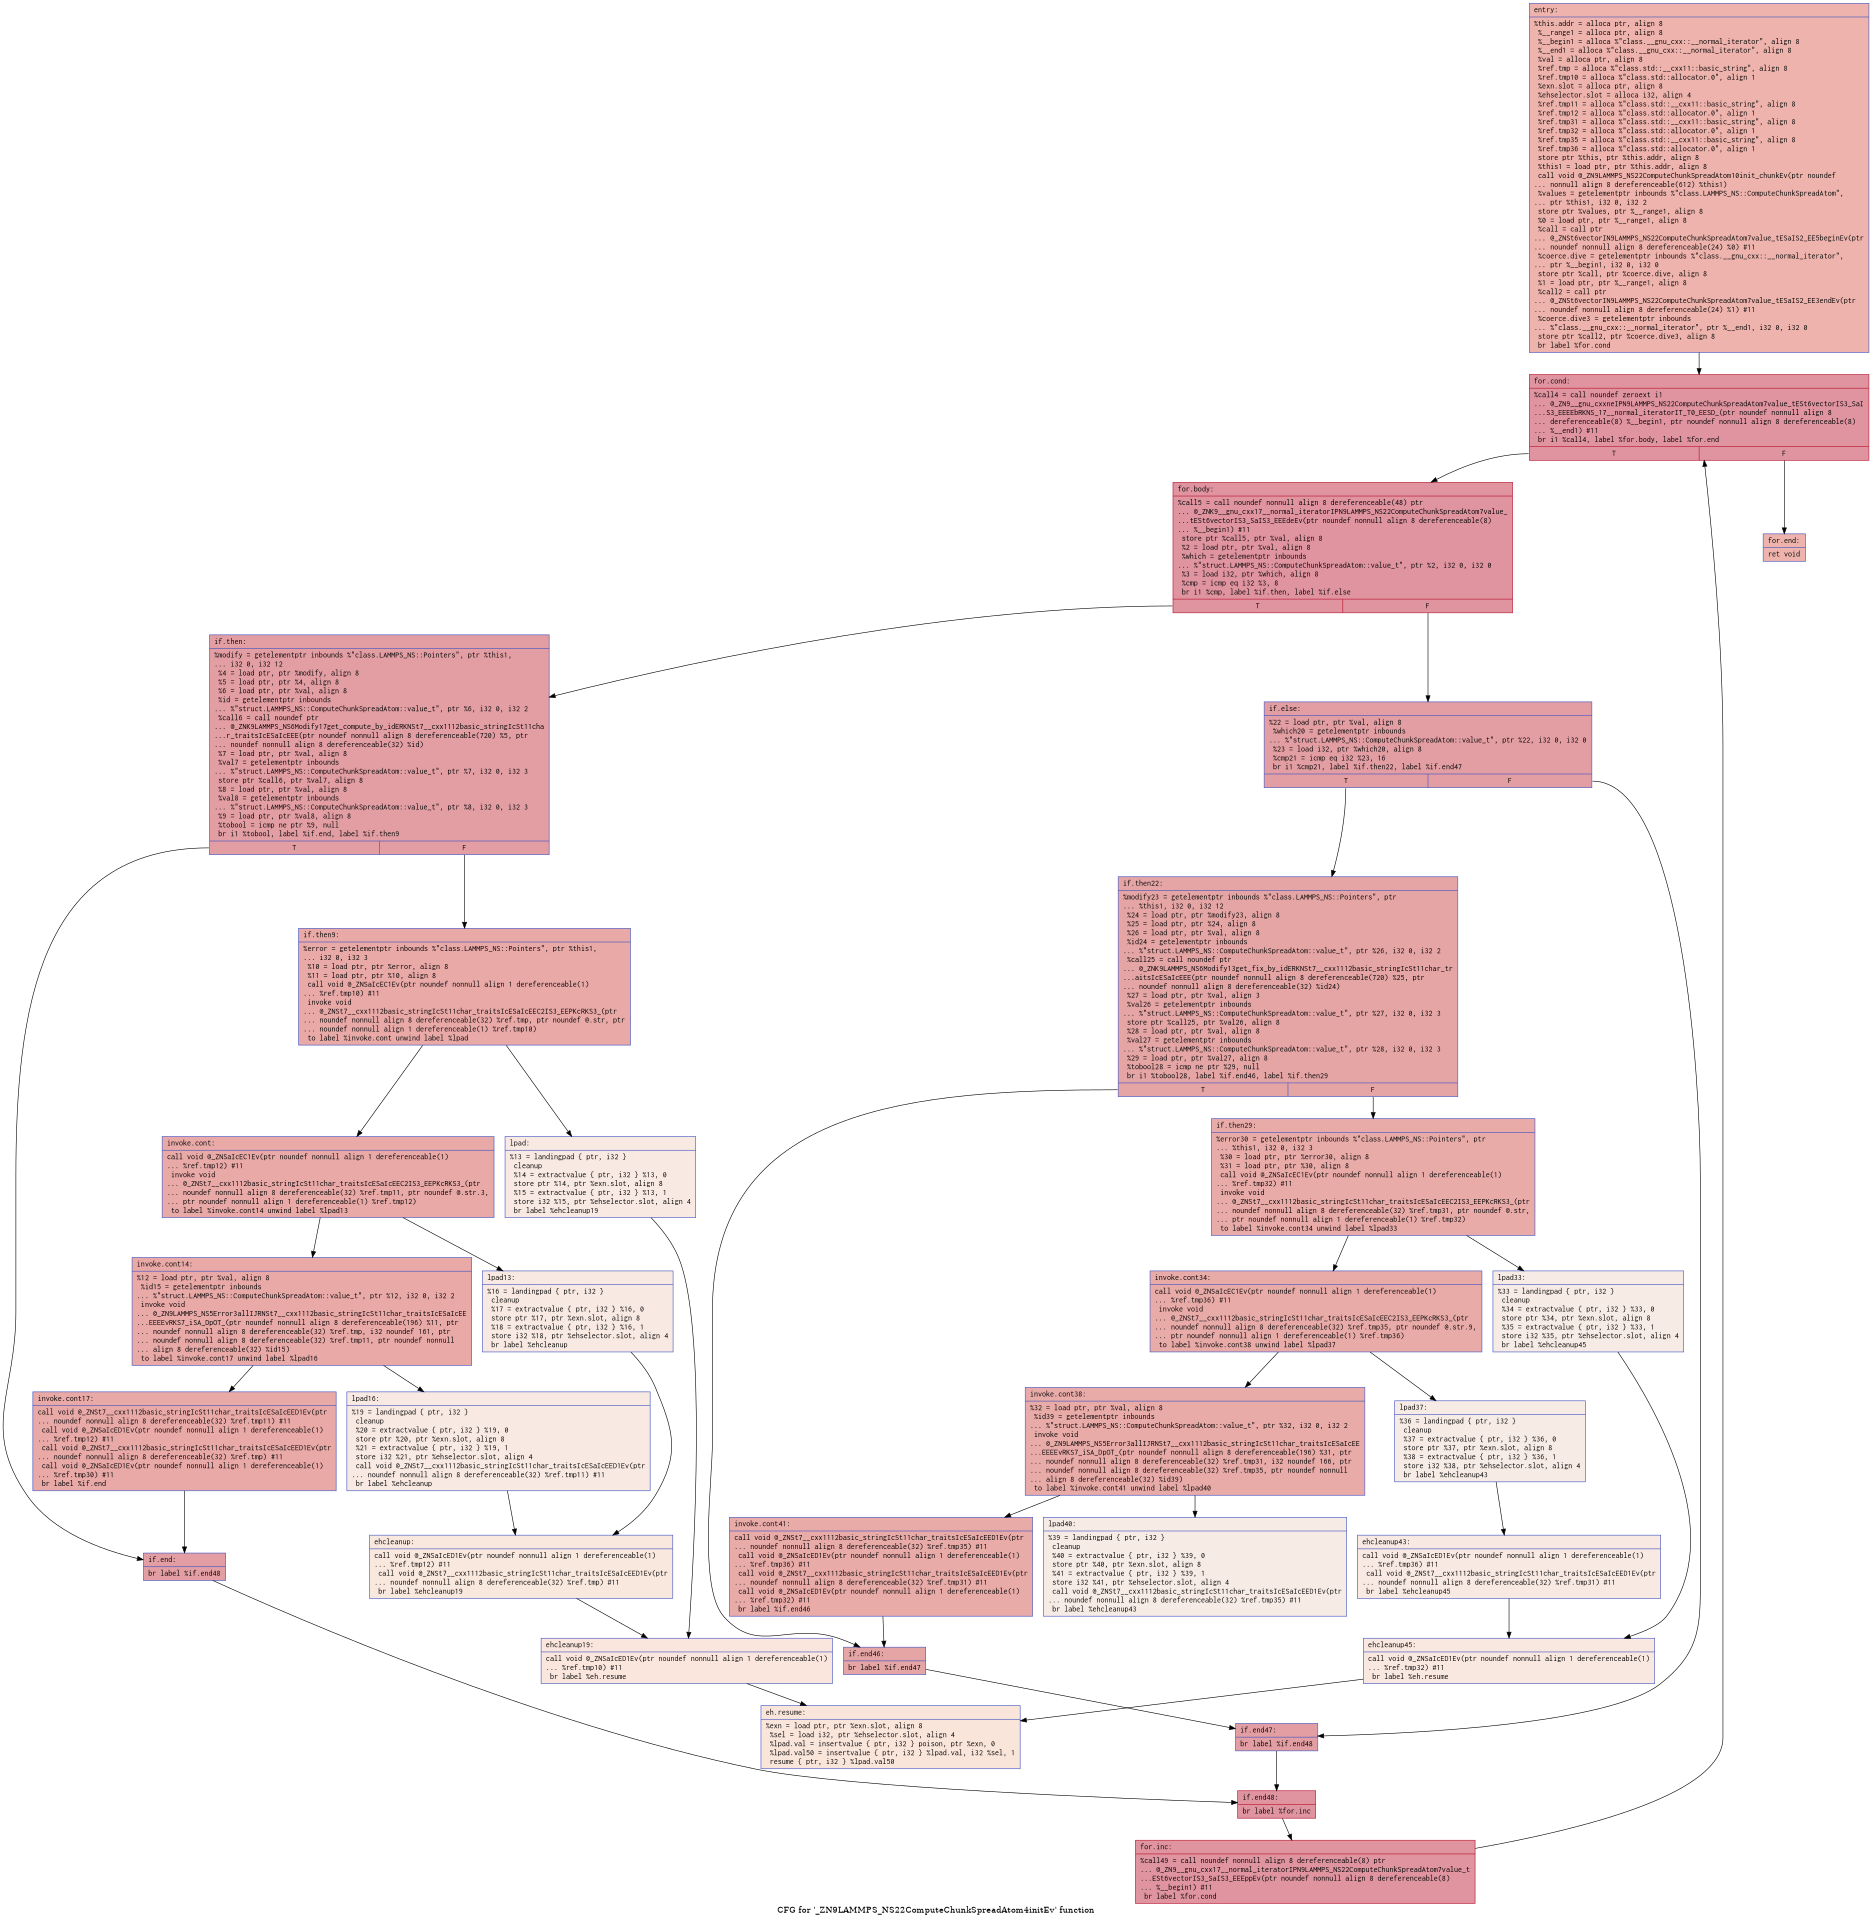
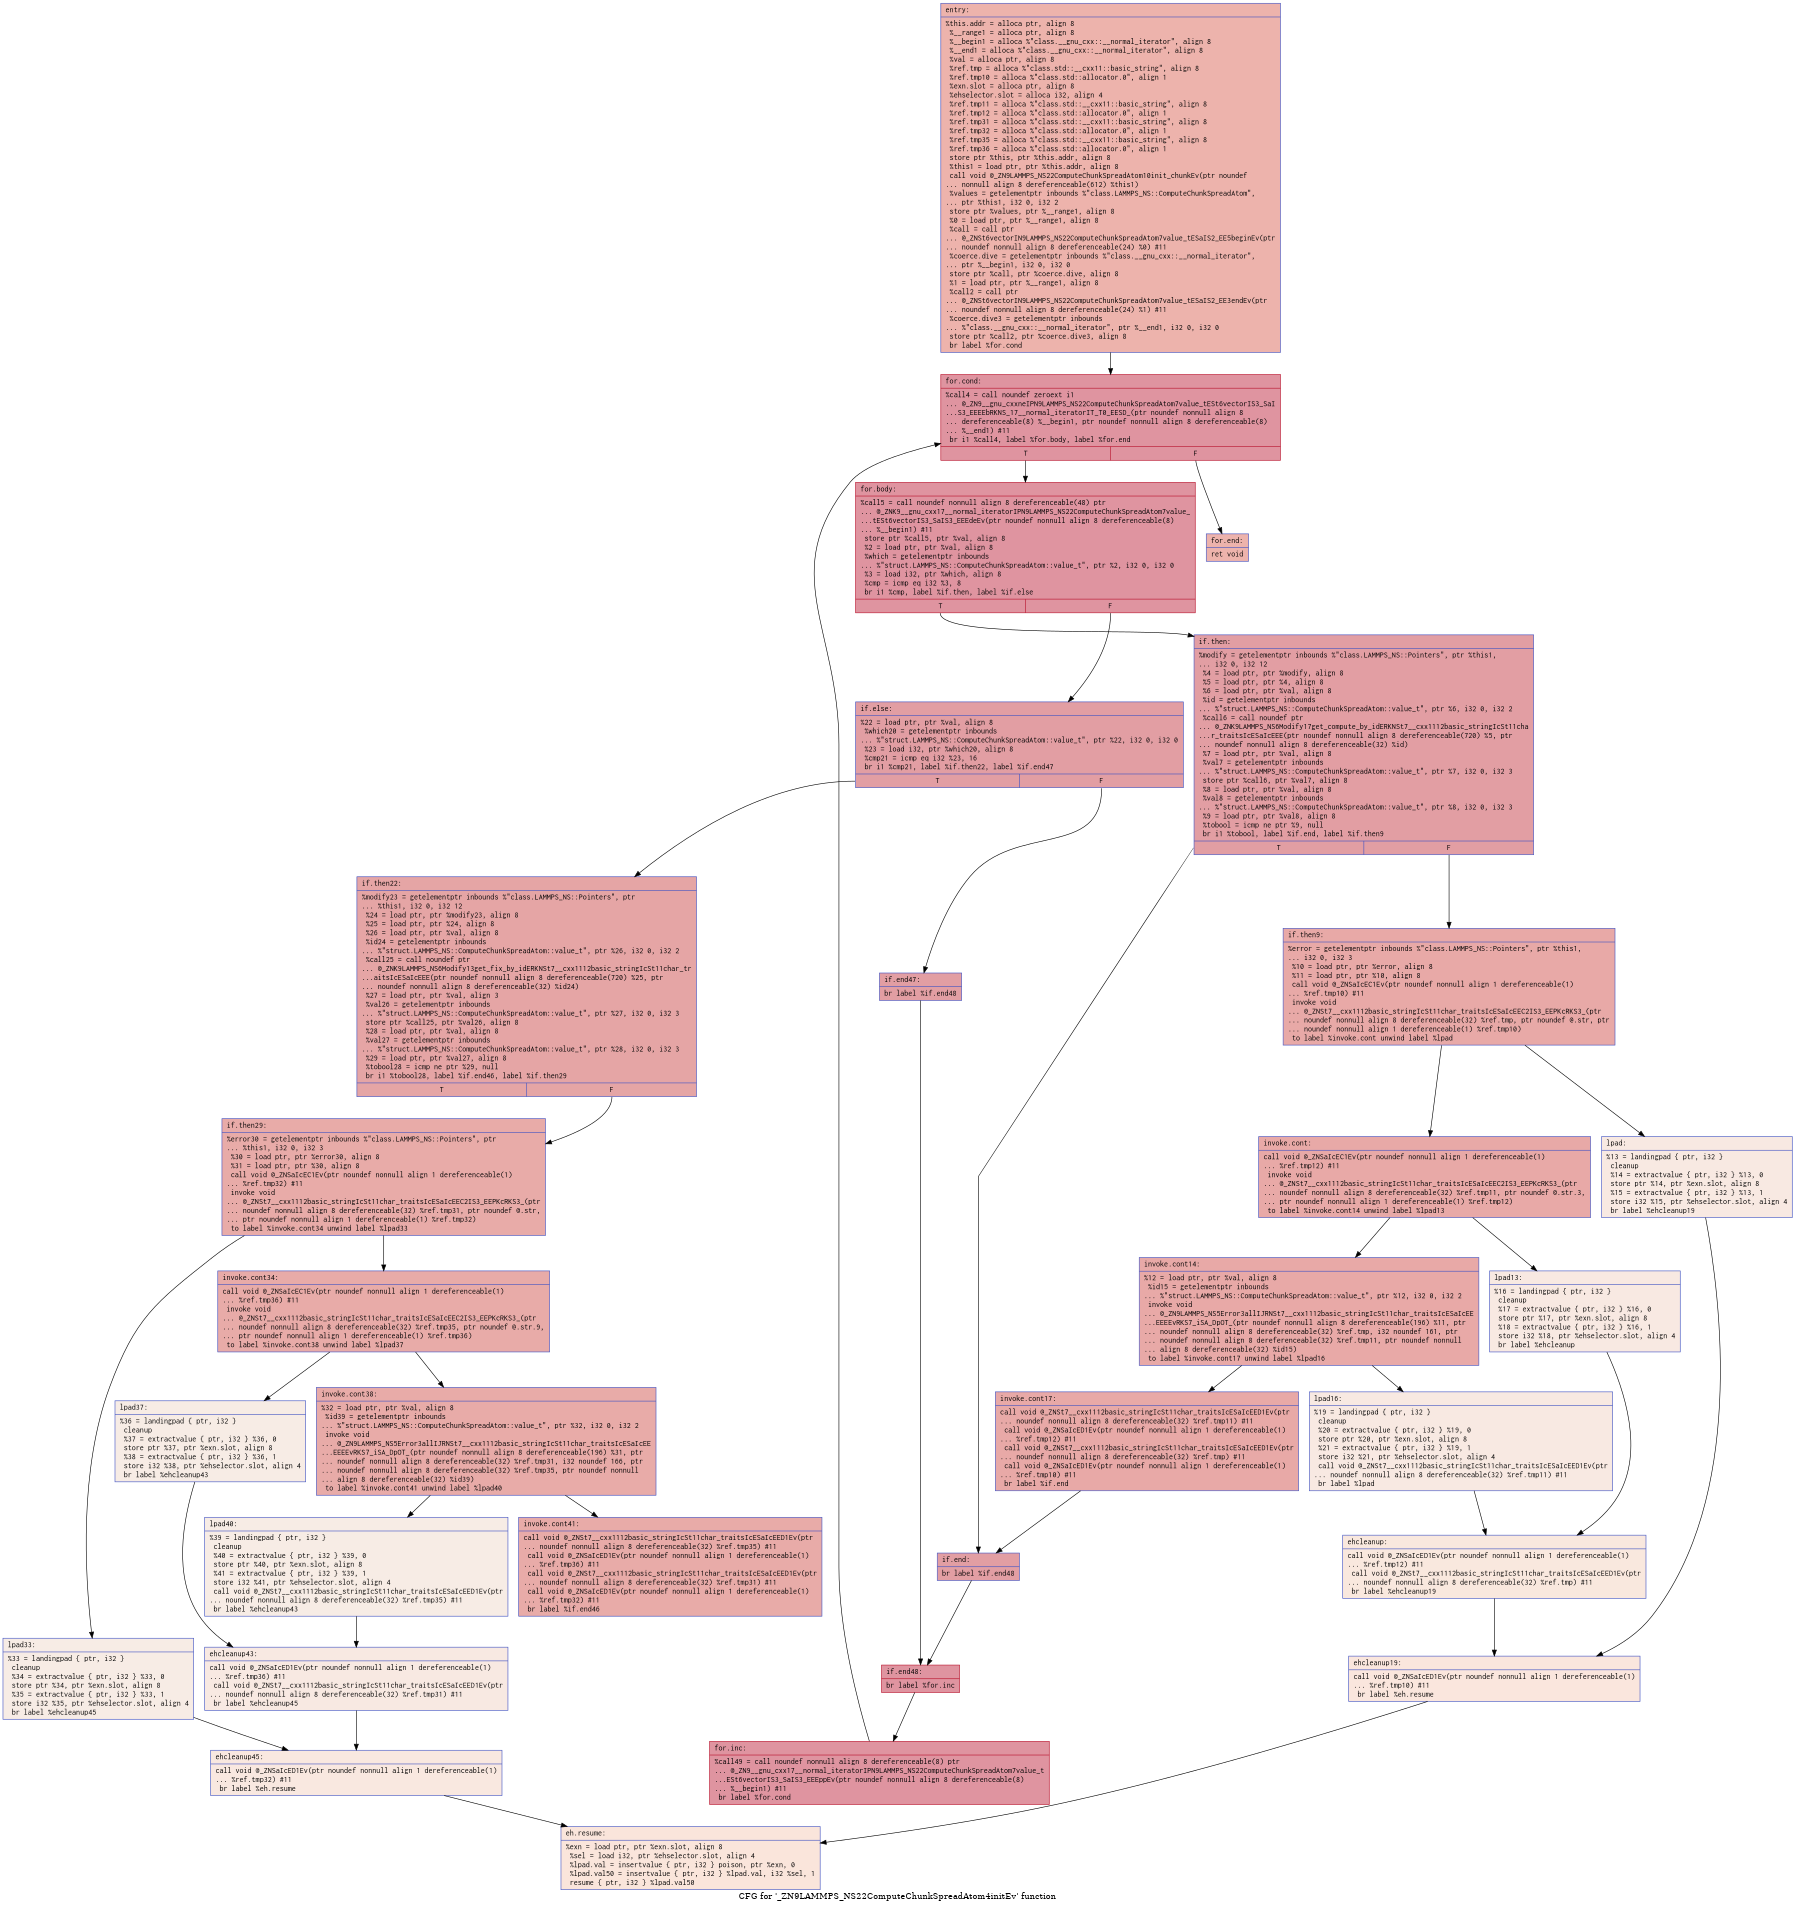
node "invoke.cont17:": text "... %ref.tmp30) #11" -> "... %ref.tmp10) #11"
node "lpad16:": text "br label %ehcleanup" -> "br label %lpad"
edge "lpad40:" -> "ehcleanup43:": added
node "if.end46:": removed
